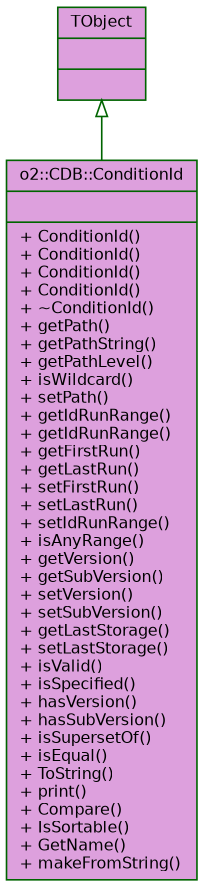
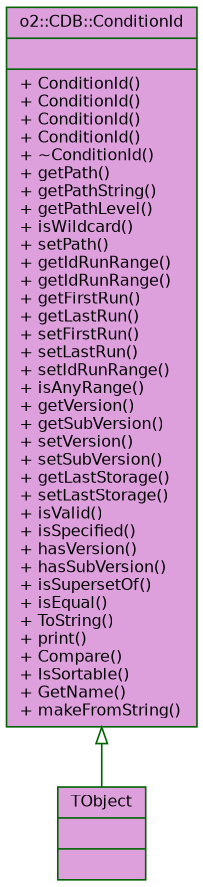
edge "o2::CDB::ConditionId" -> "TObject": reversed
